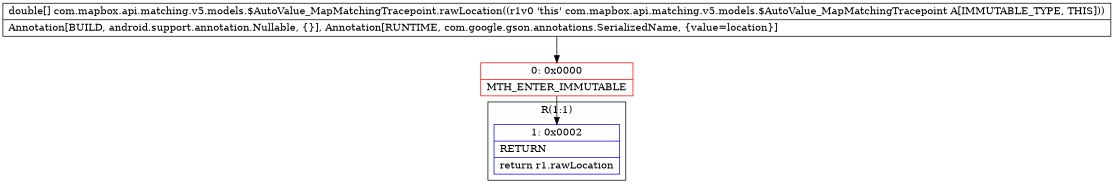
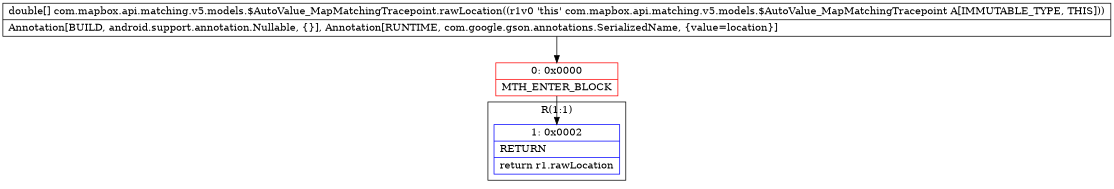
node "0: 0x0000": text "MTH_ENTER_IMMUTABLE" -> "MTH_ENTER_BLOCK"
